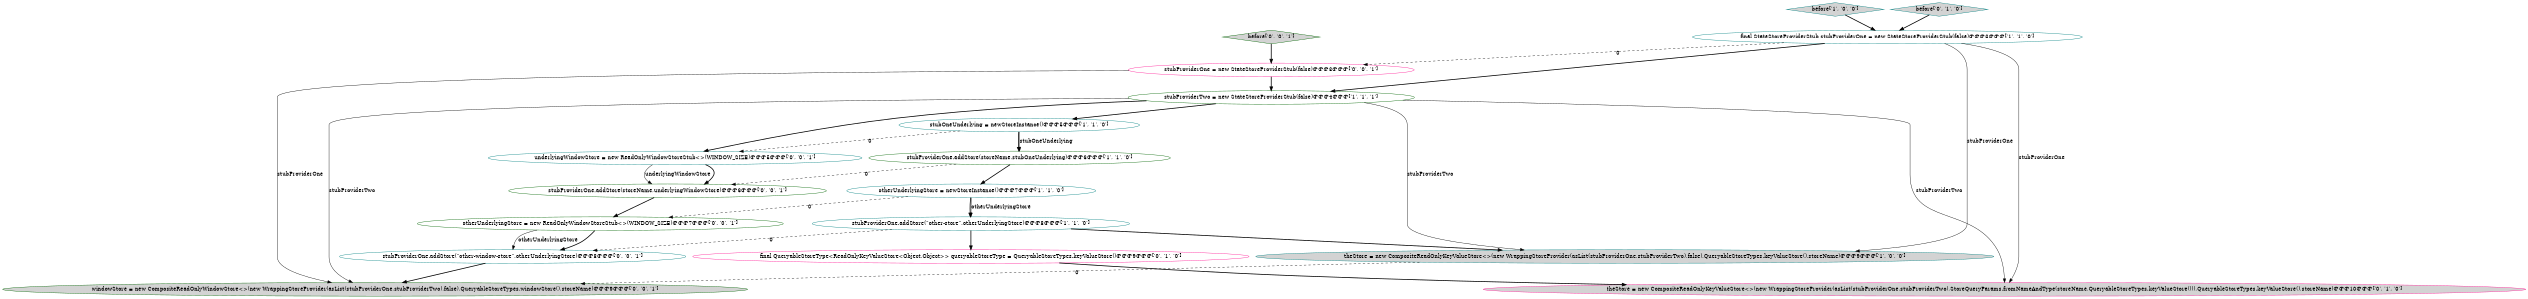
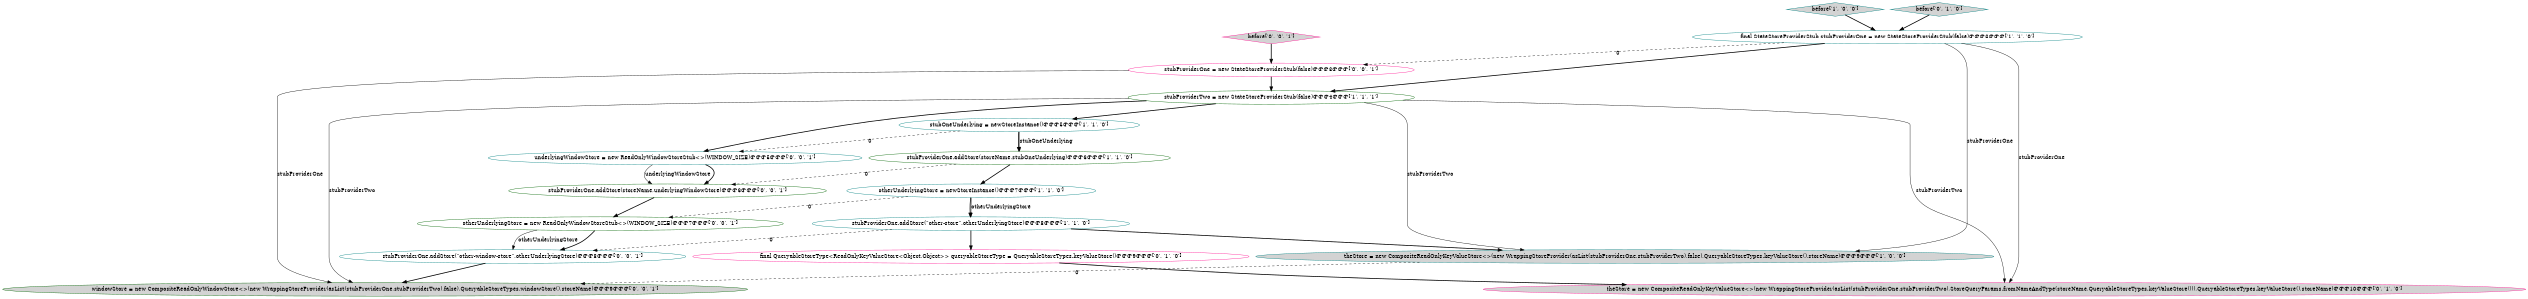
node "before['0', '0', '1']": color darkgreen -> deeppink
